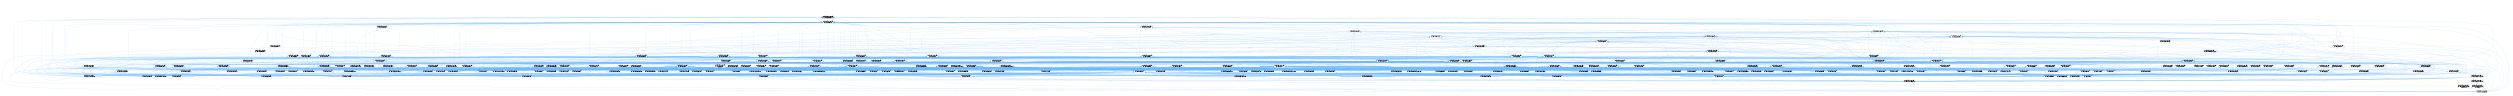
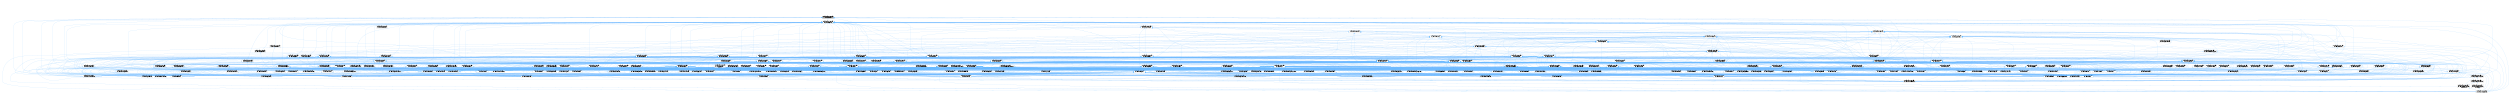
node "/home/runner/work/doxygen /doxygen/src/outputgen.cpp": removed
